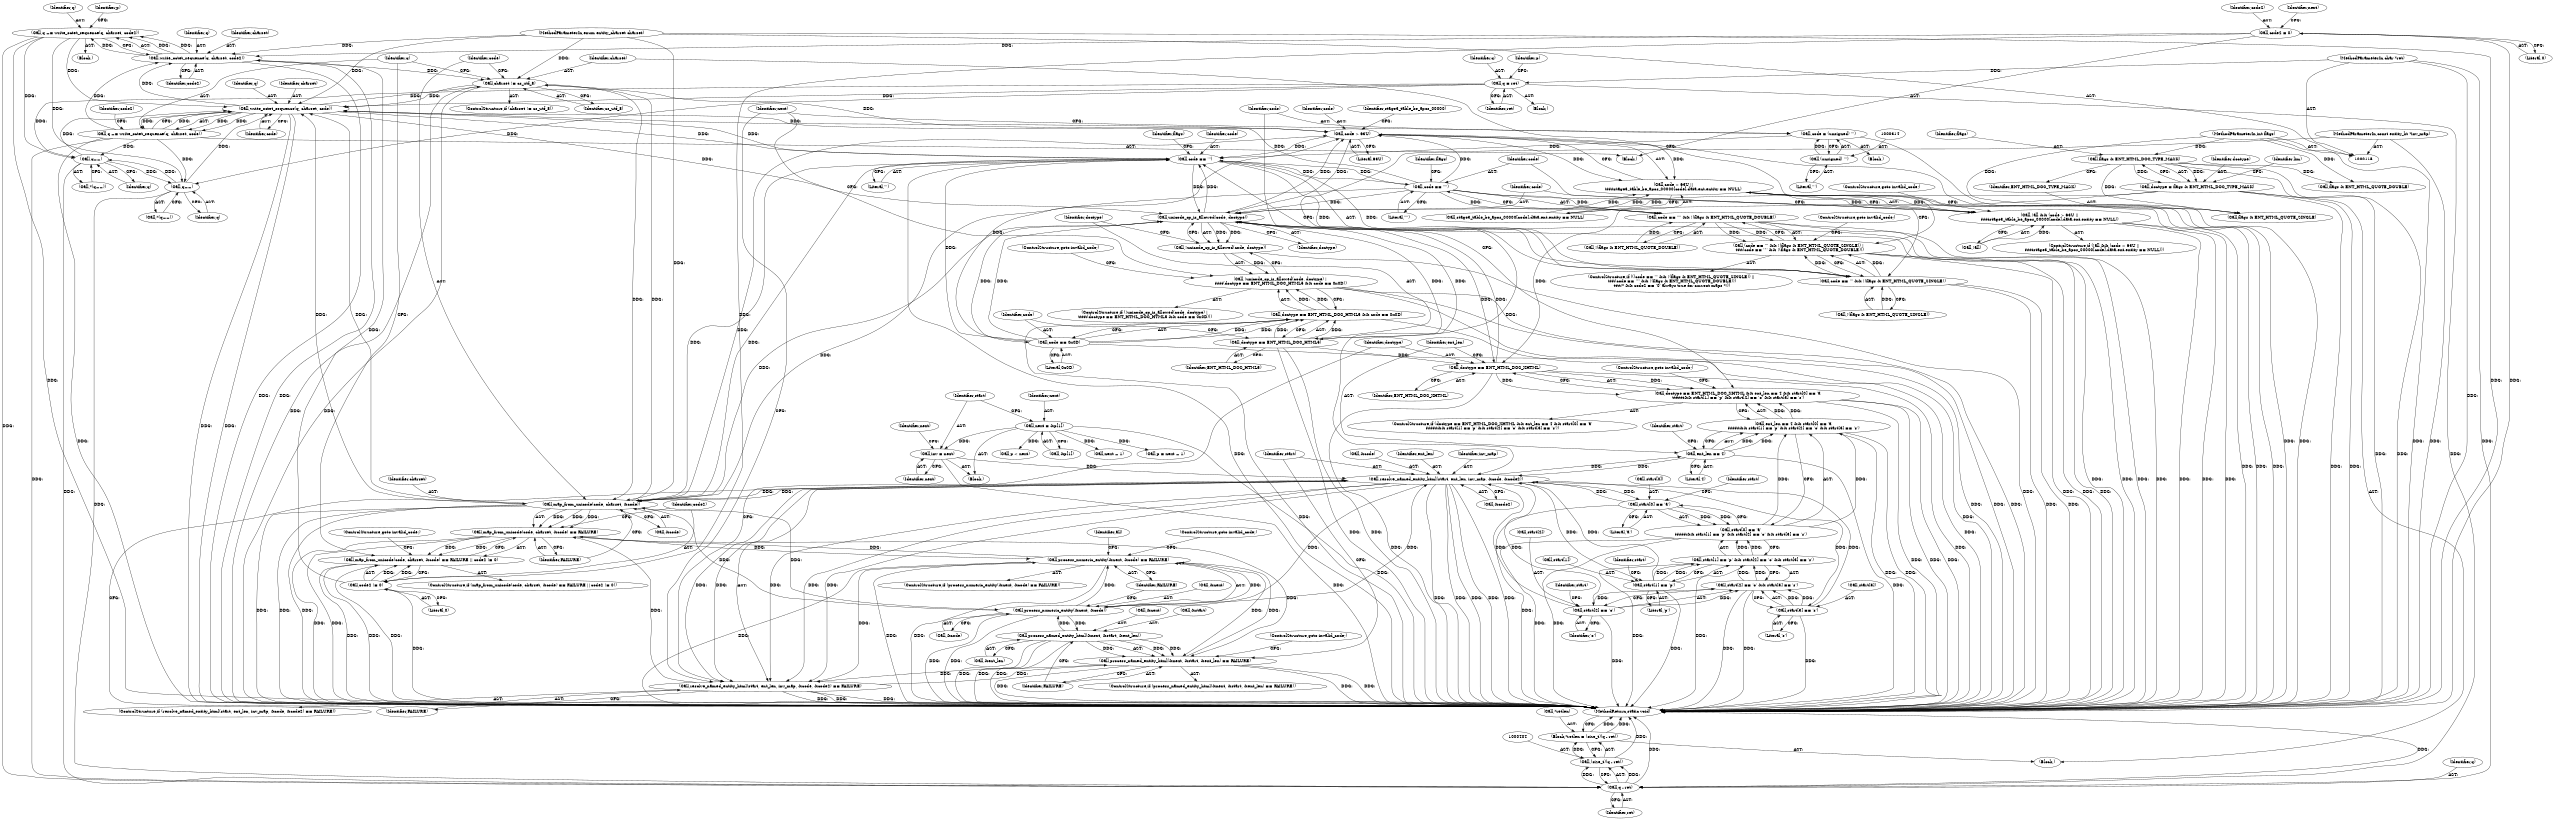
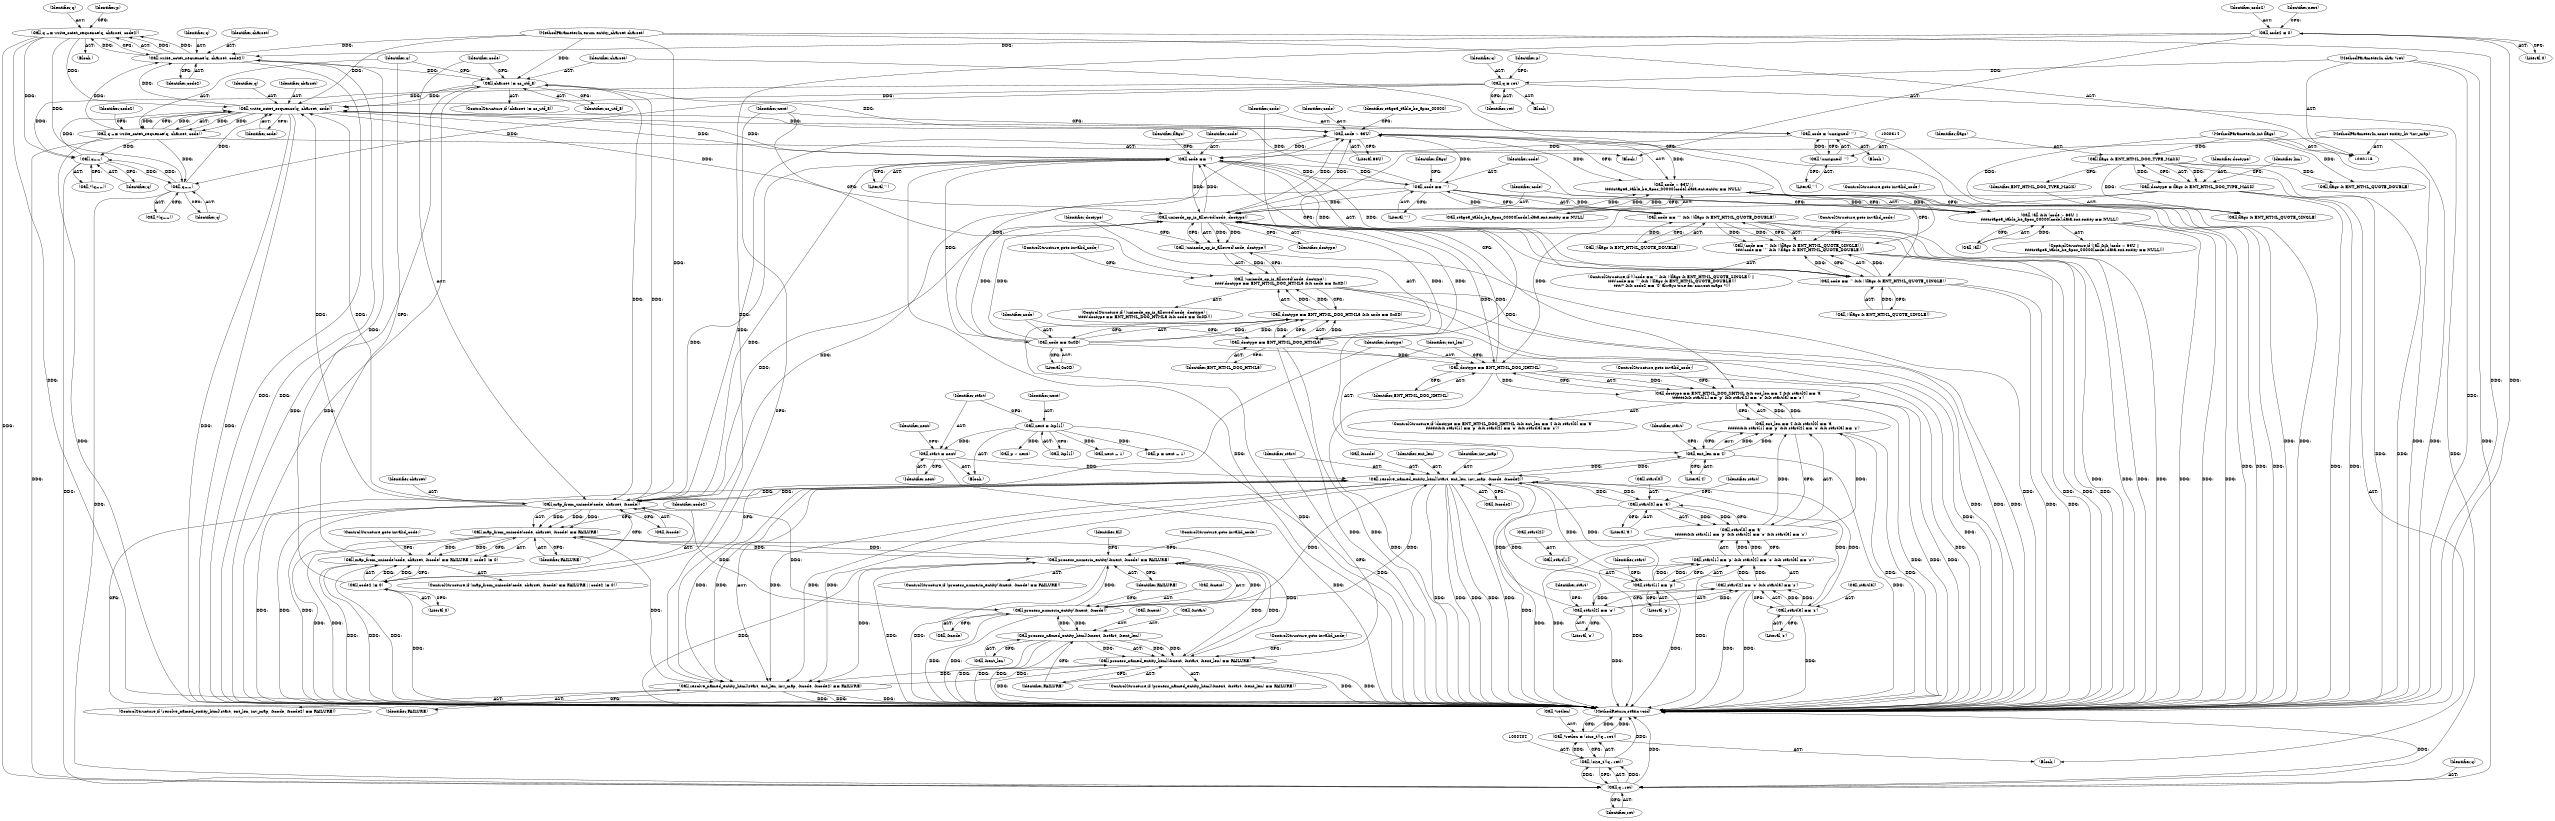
node "(Call,inv = next)": label "(Call,inv = next)" -> "(Call,start = next)"
edge "(Call,start[1] == 'p' && start[2] == 'o' && start[3] == 's')" -> "(Call,start[2] == 'o' && start[3] == 's')": removed, label "CFG:"
edge "(Call,start[2])" -> "(Call,start[2] == 'o')": now "(Call,start[2])" -> "(Call,start[1])"
node "(Identifier,'o')": label "(Identifier,'o')" -> "(Literal,'o')"
node "(Block,*retlen = (size_t)(q - ret))": label "(Block,*retlen = (size_t)(q - ret))" -> "(Call,*retlen = (size_t)(q - ret))"
